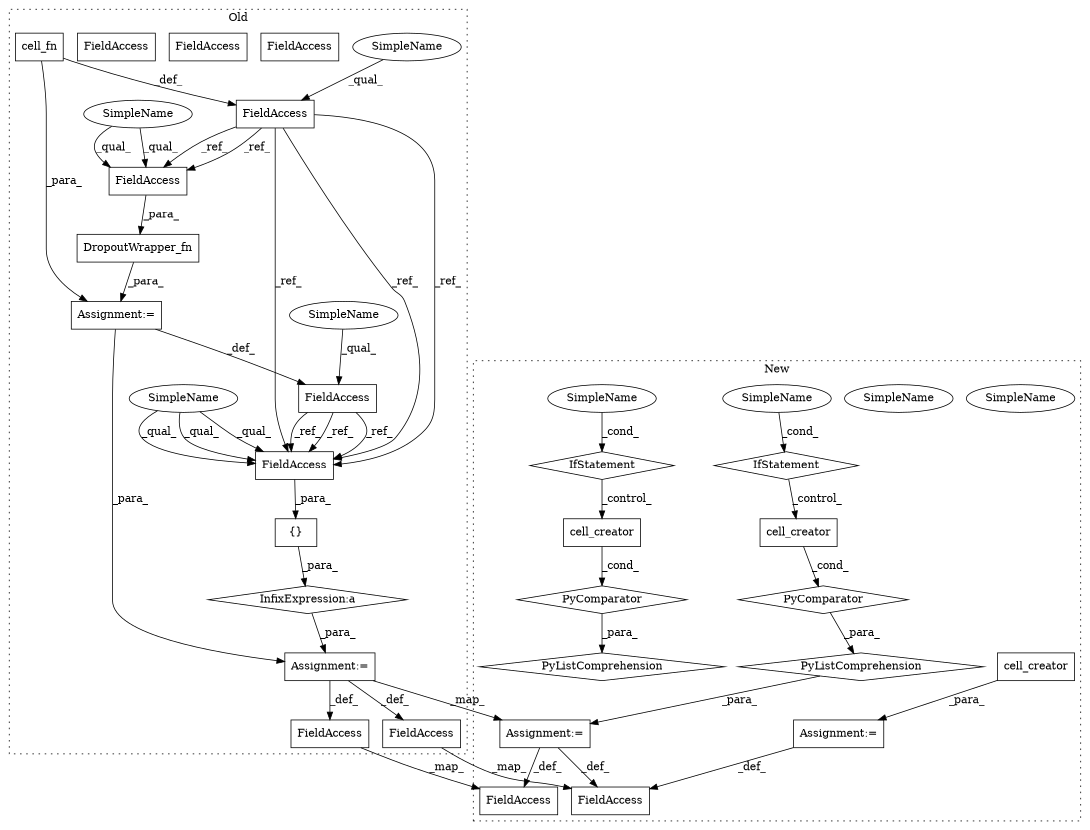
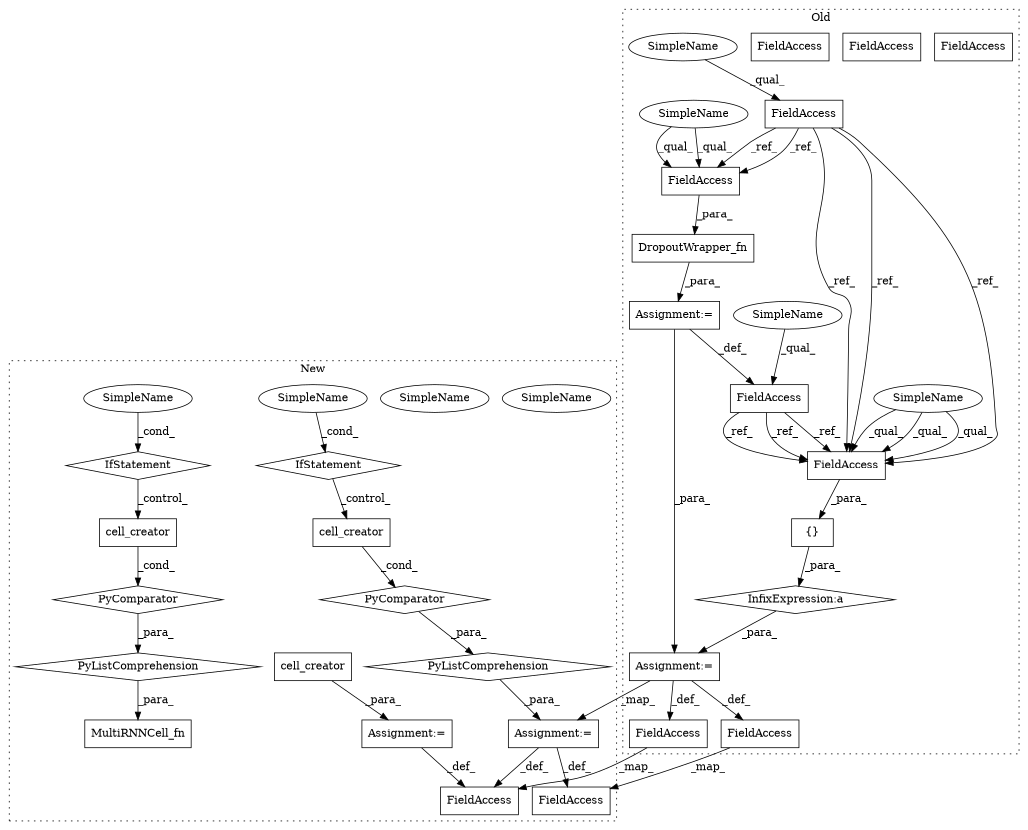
node "cell_fn": removed
node "MultiRNNCell_fn": added
